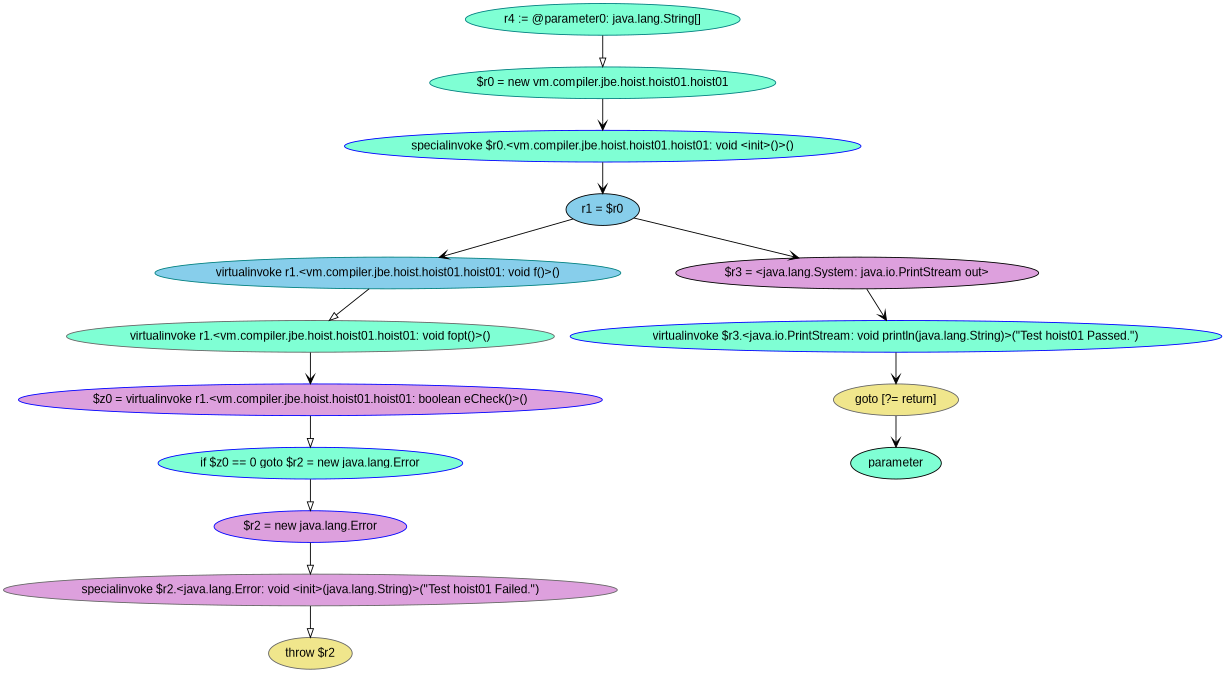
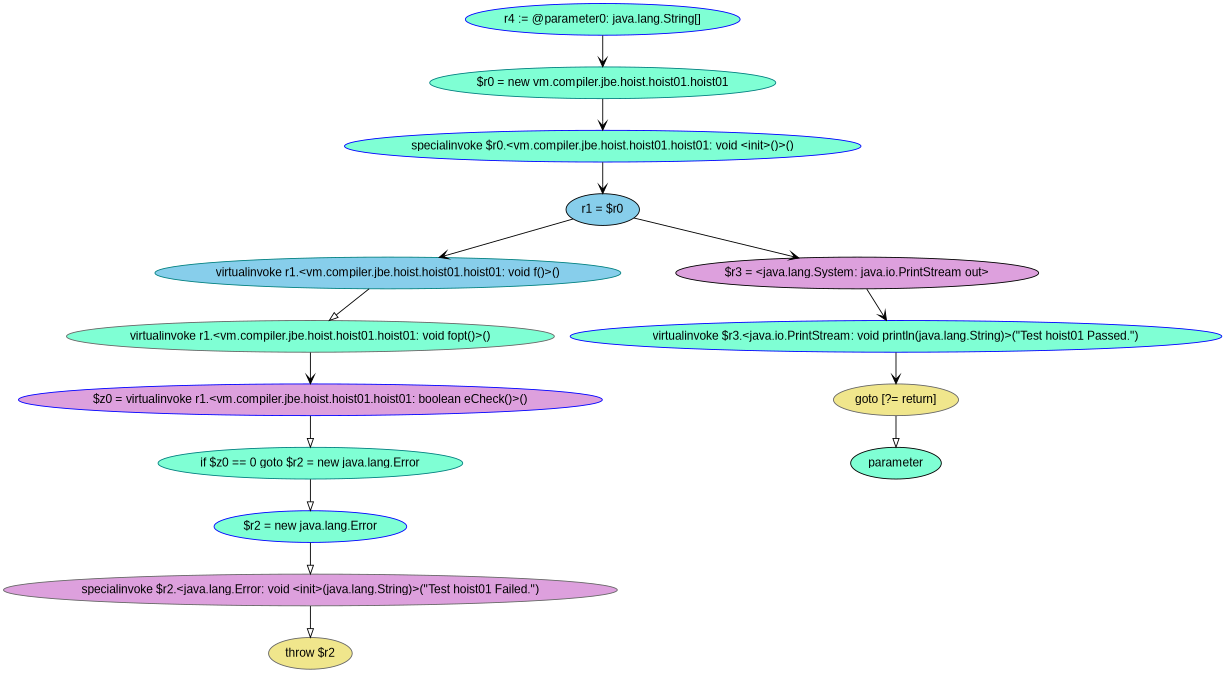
node "r4 := @parameter0: java.lang.String[]": color teal -> blue
edge "r4 := @parameter0: java.lang.String[]" -> "$r0 = new vm.compiler.jbe.hoist.hoist01.hoist01": arrowhead onormal -> vee
edge "goto [?= return]" -> "parameter": arrowhead vee -> onormal
node "if $z0 == 0 goto $r2 = new java.lang.Error": color blue -> teal
node "$r2 = new java.lang.Error": fillcolor plum -> aquamarine
